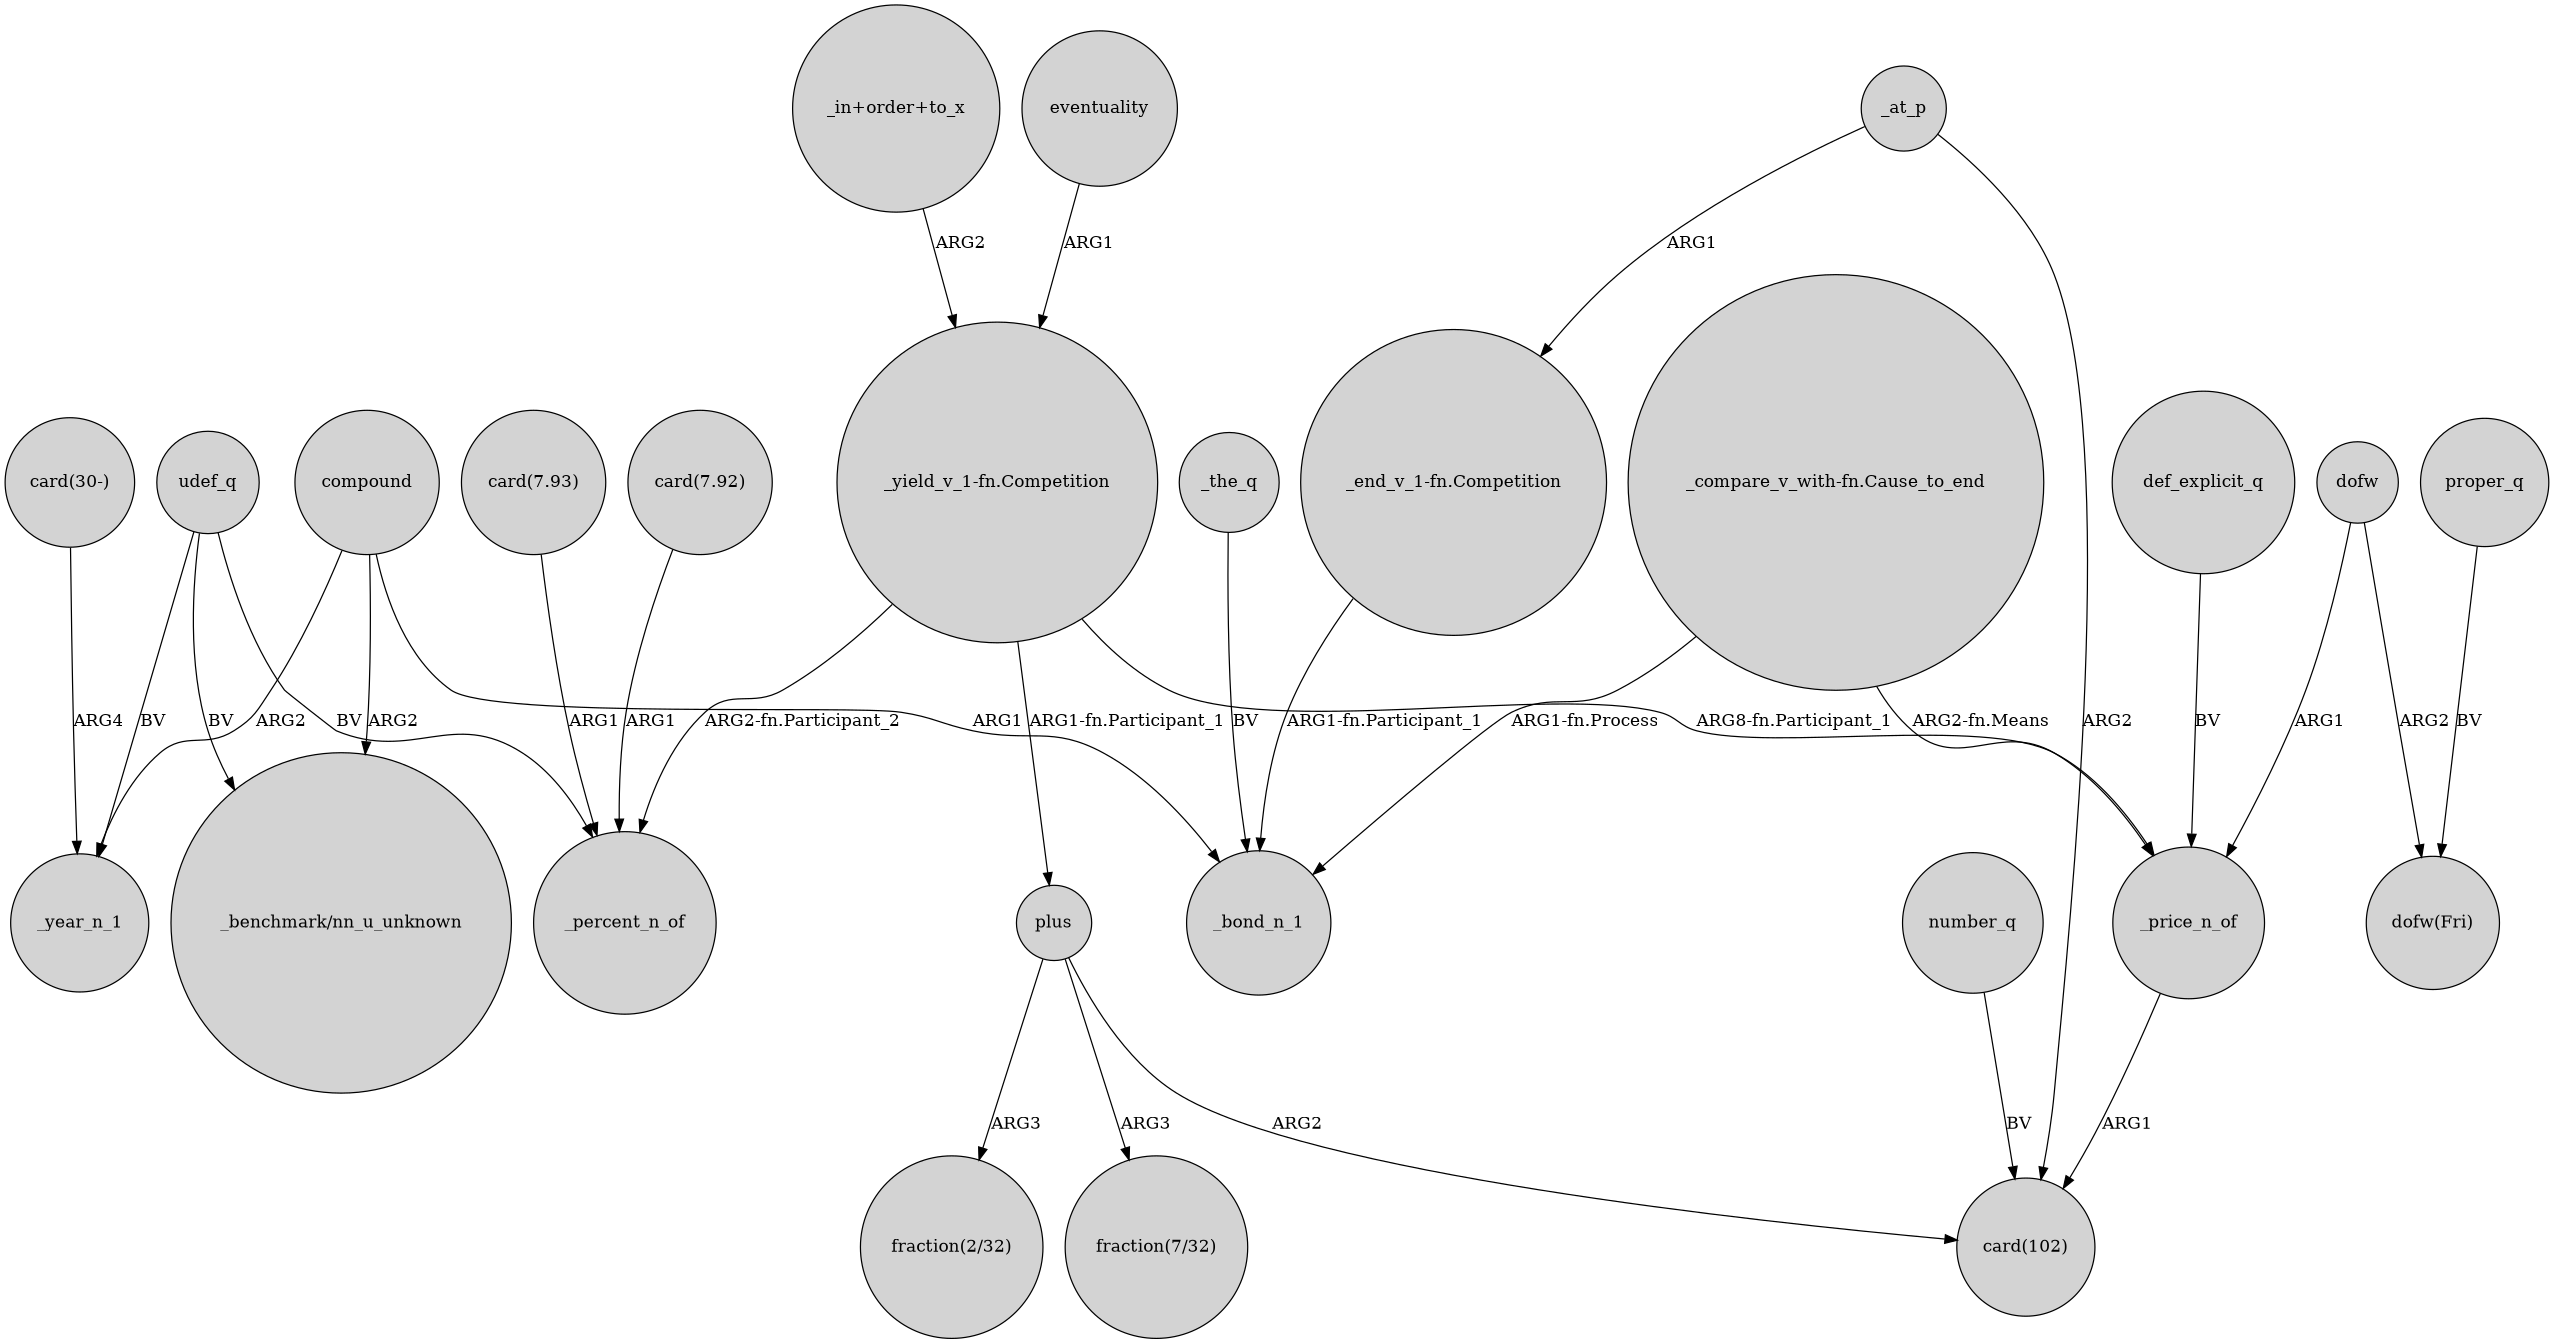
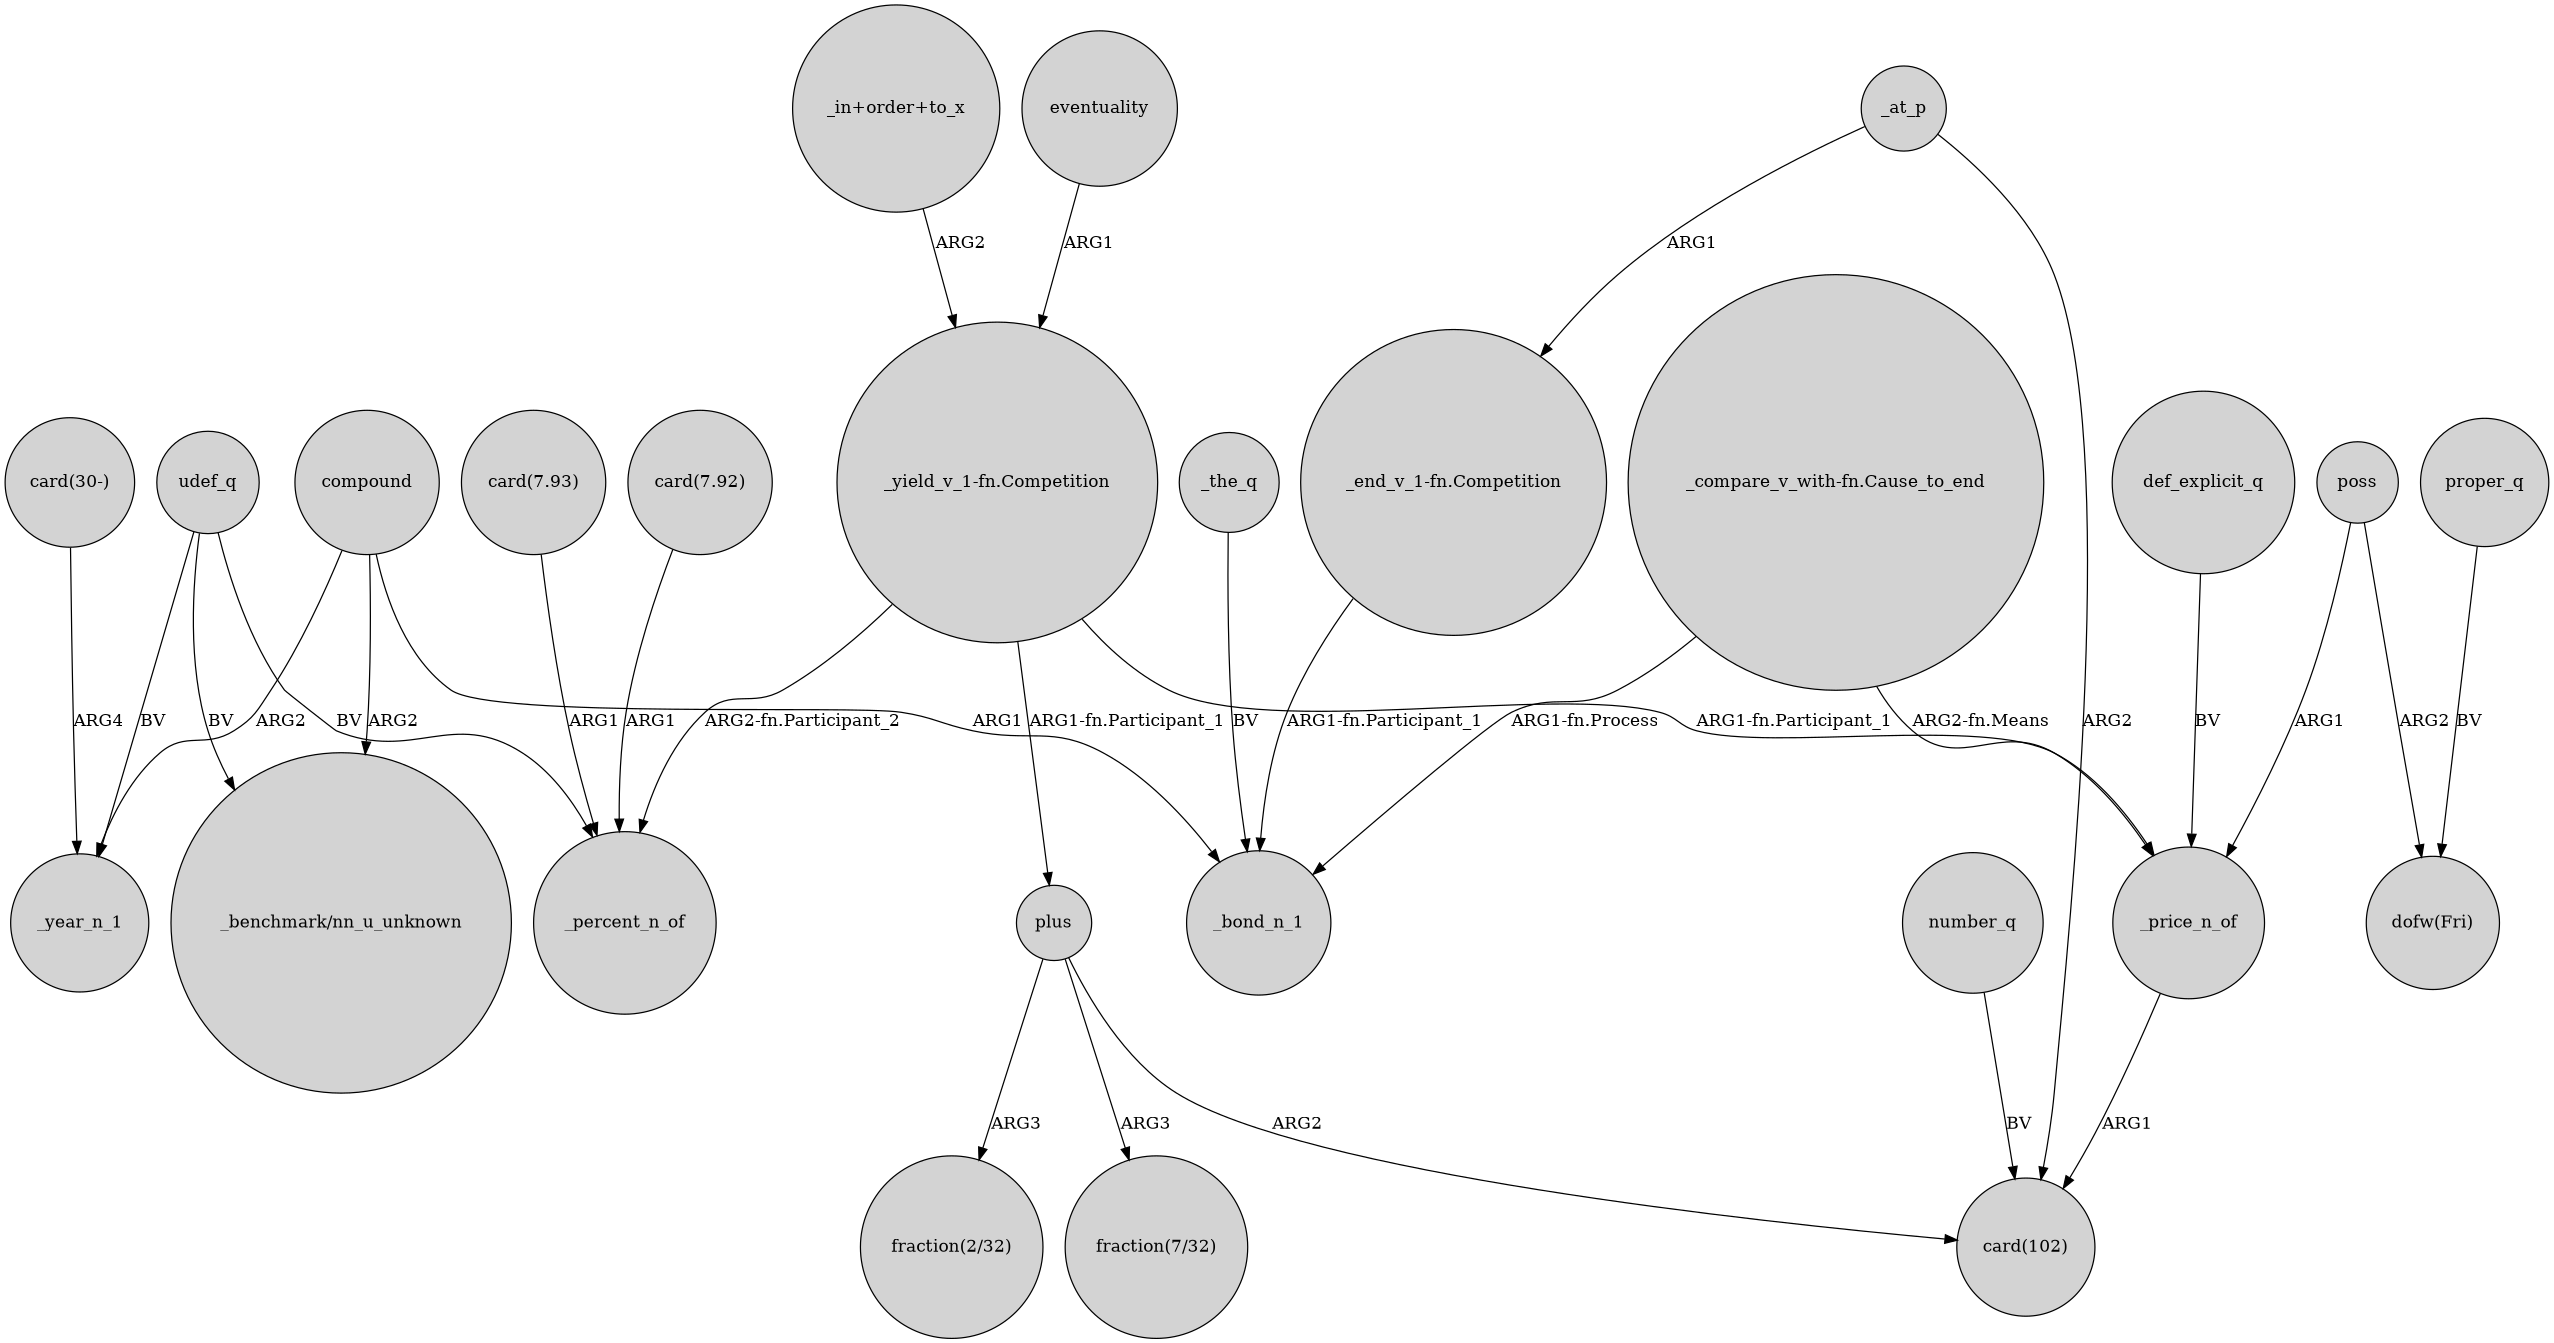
node "dofw": label "dofw" -> "poss"
edge "_yield_v_1-fn.Competition" -> "_price_n_of": label "ARG8-fn.Participant_1" -> "ARG1-fn.Participant_1"
